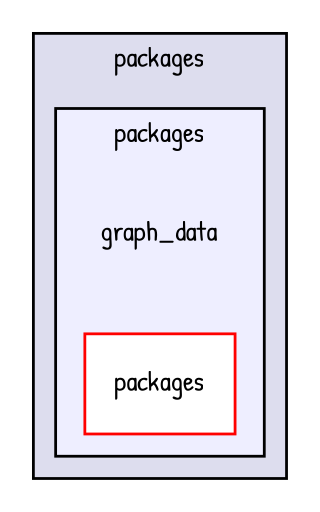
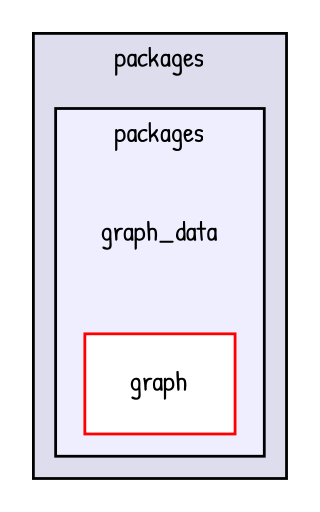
node "packages": label "packages" -> "graph"
